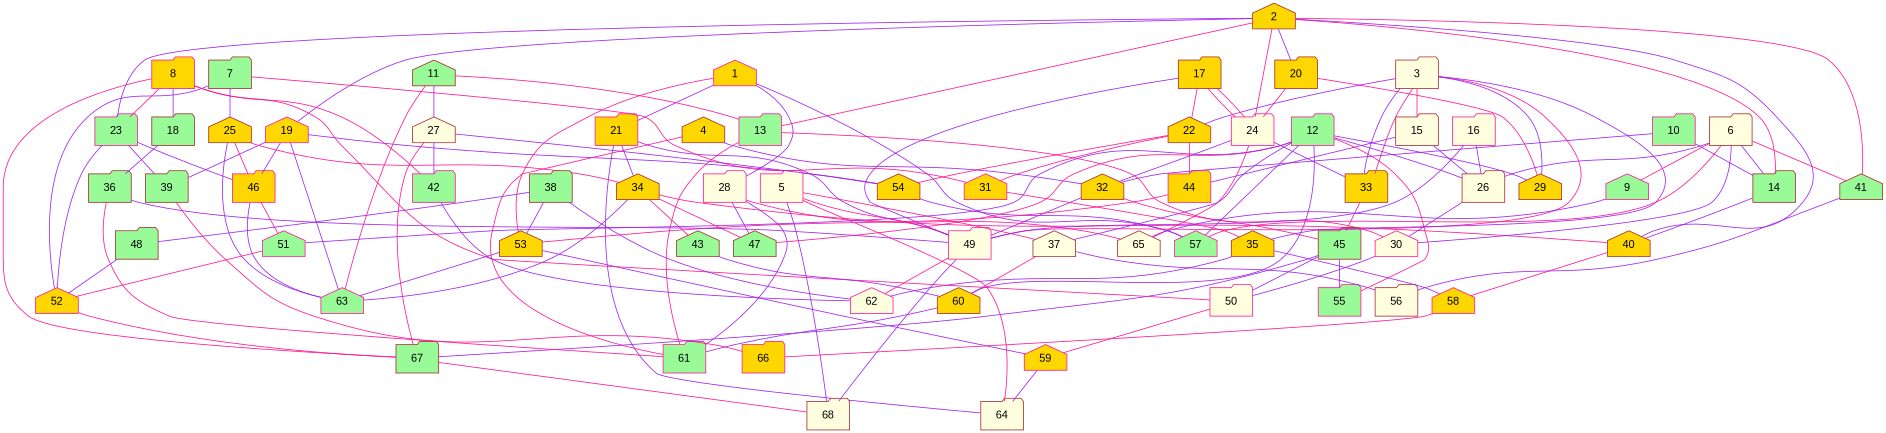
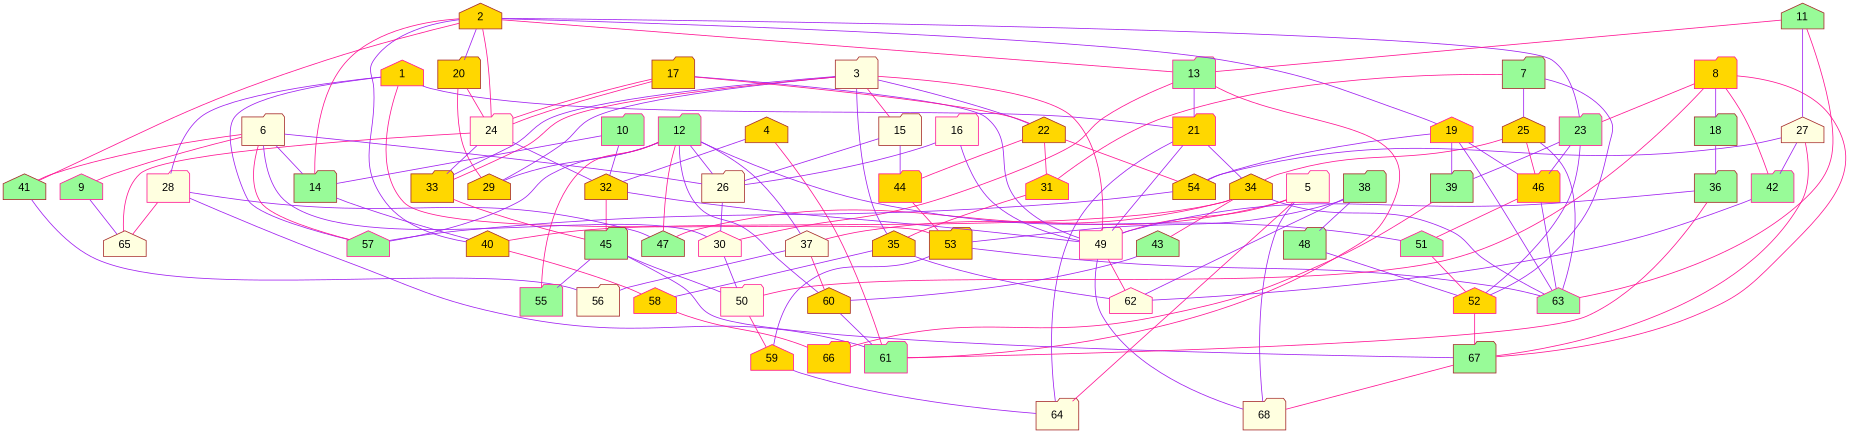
edge "13" -- "21": added
node "53": shape house -> folder
